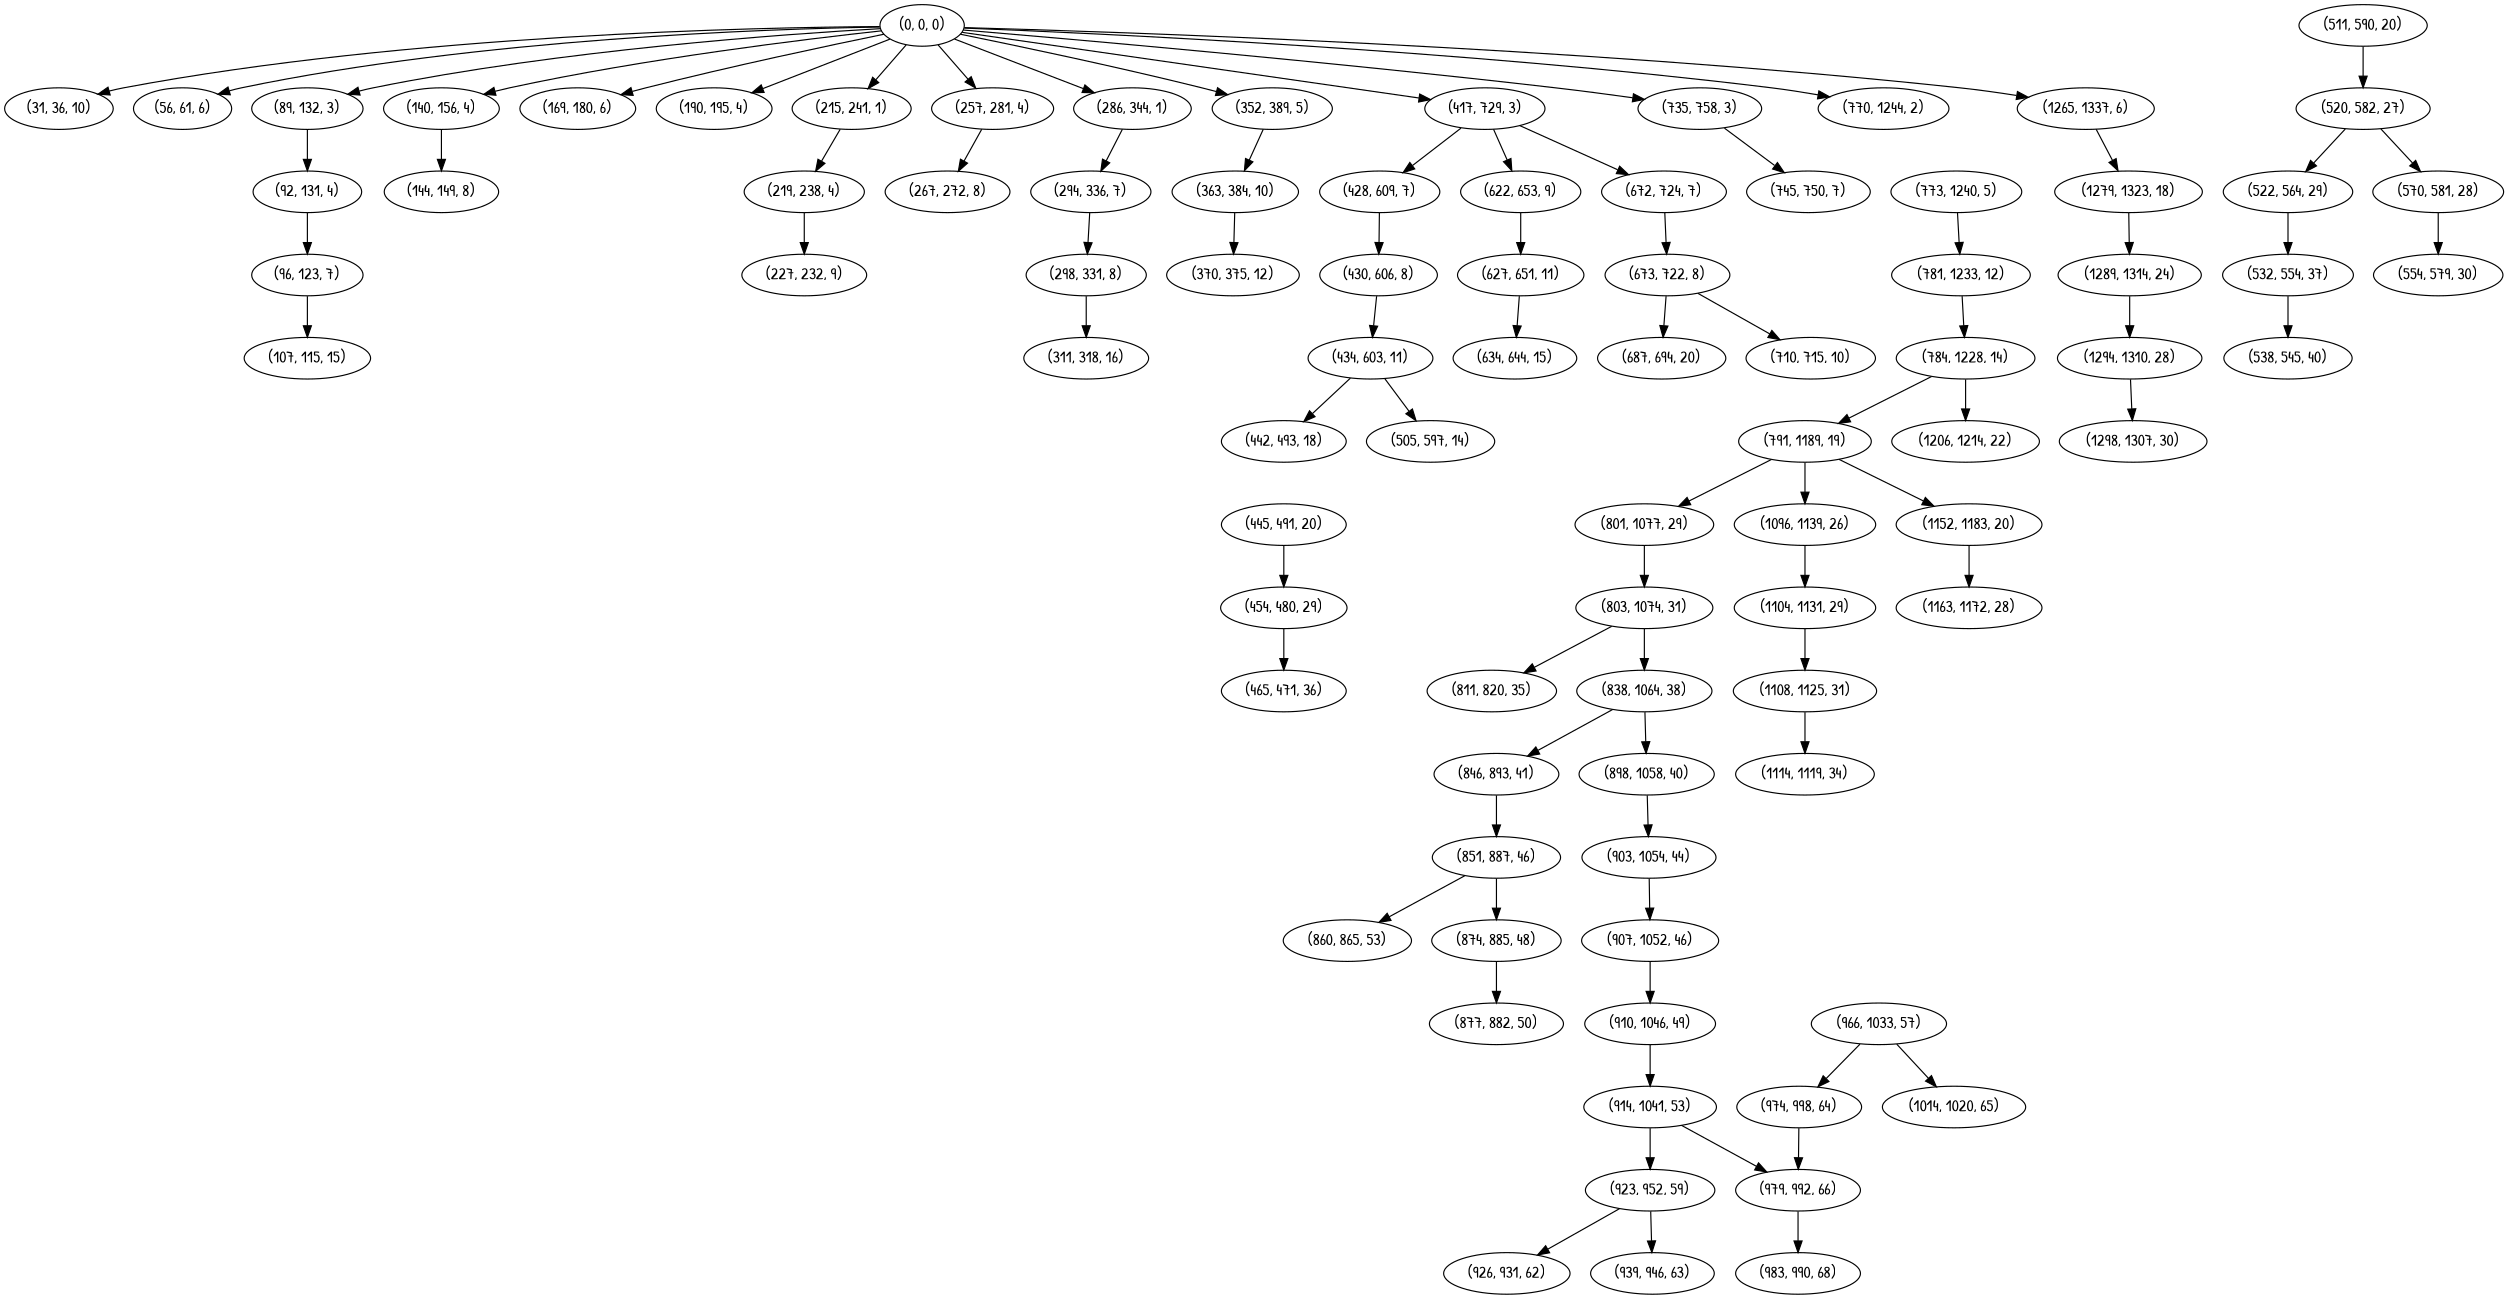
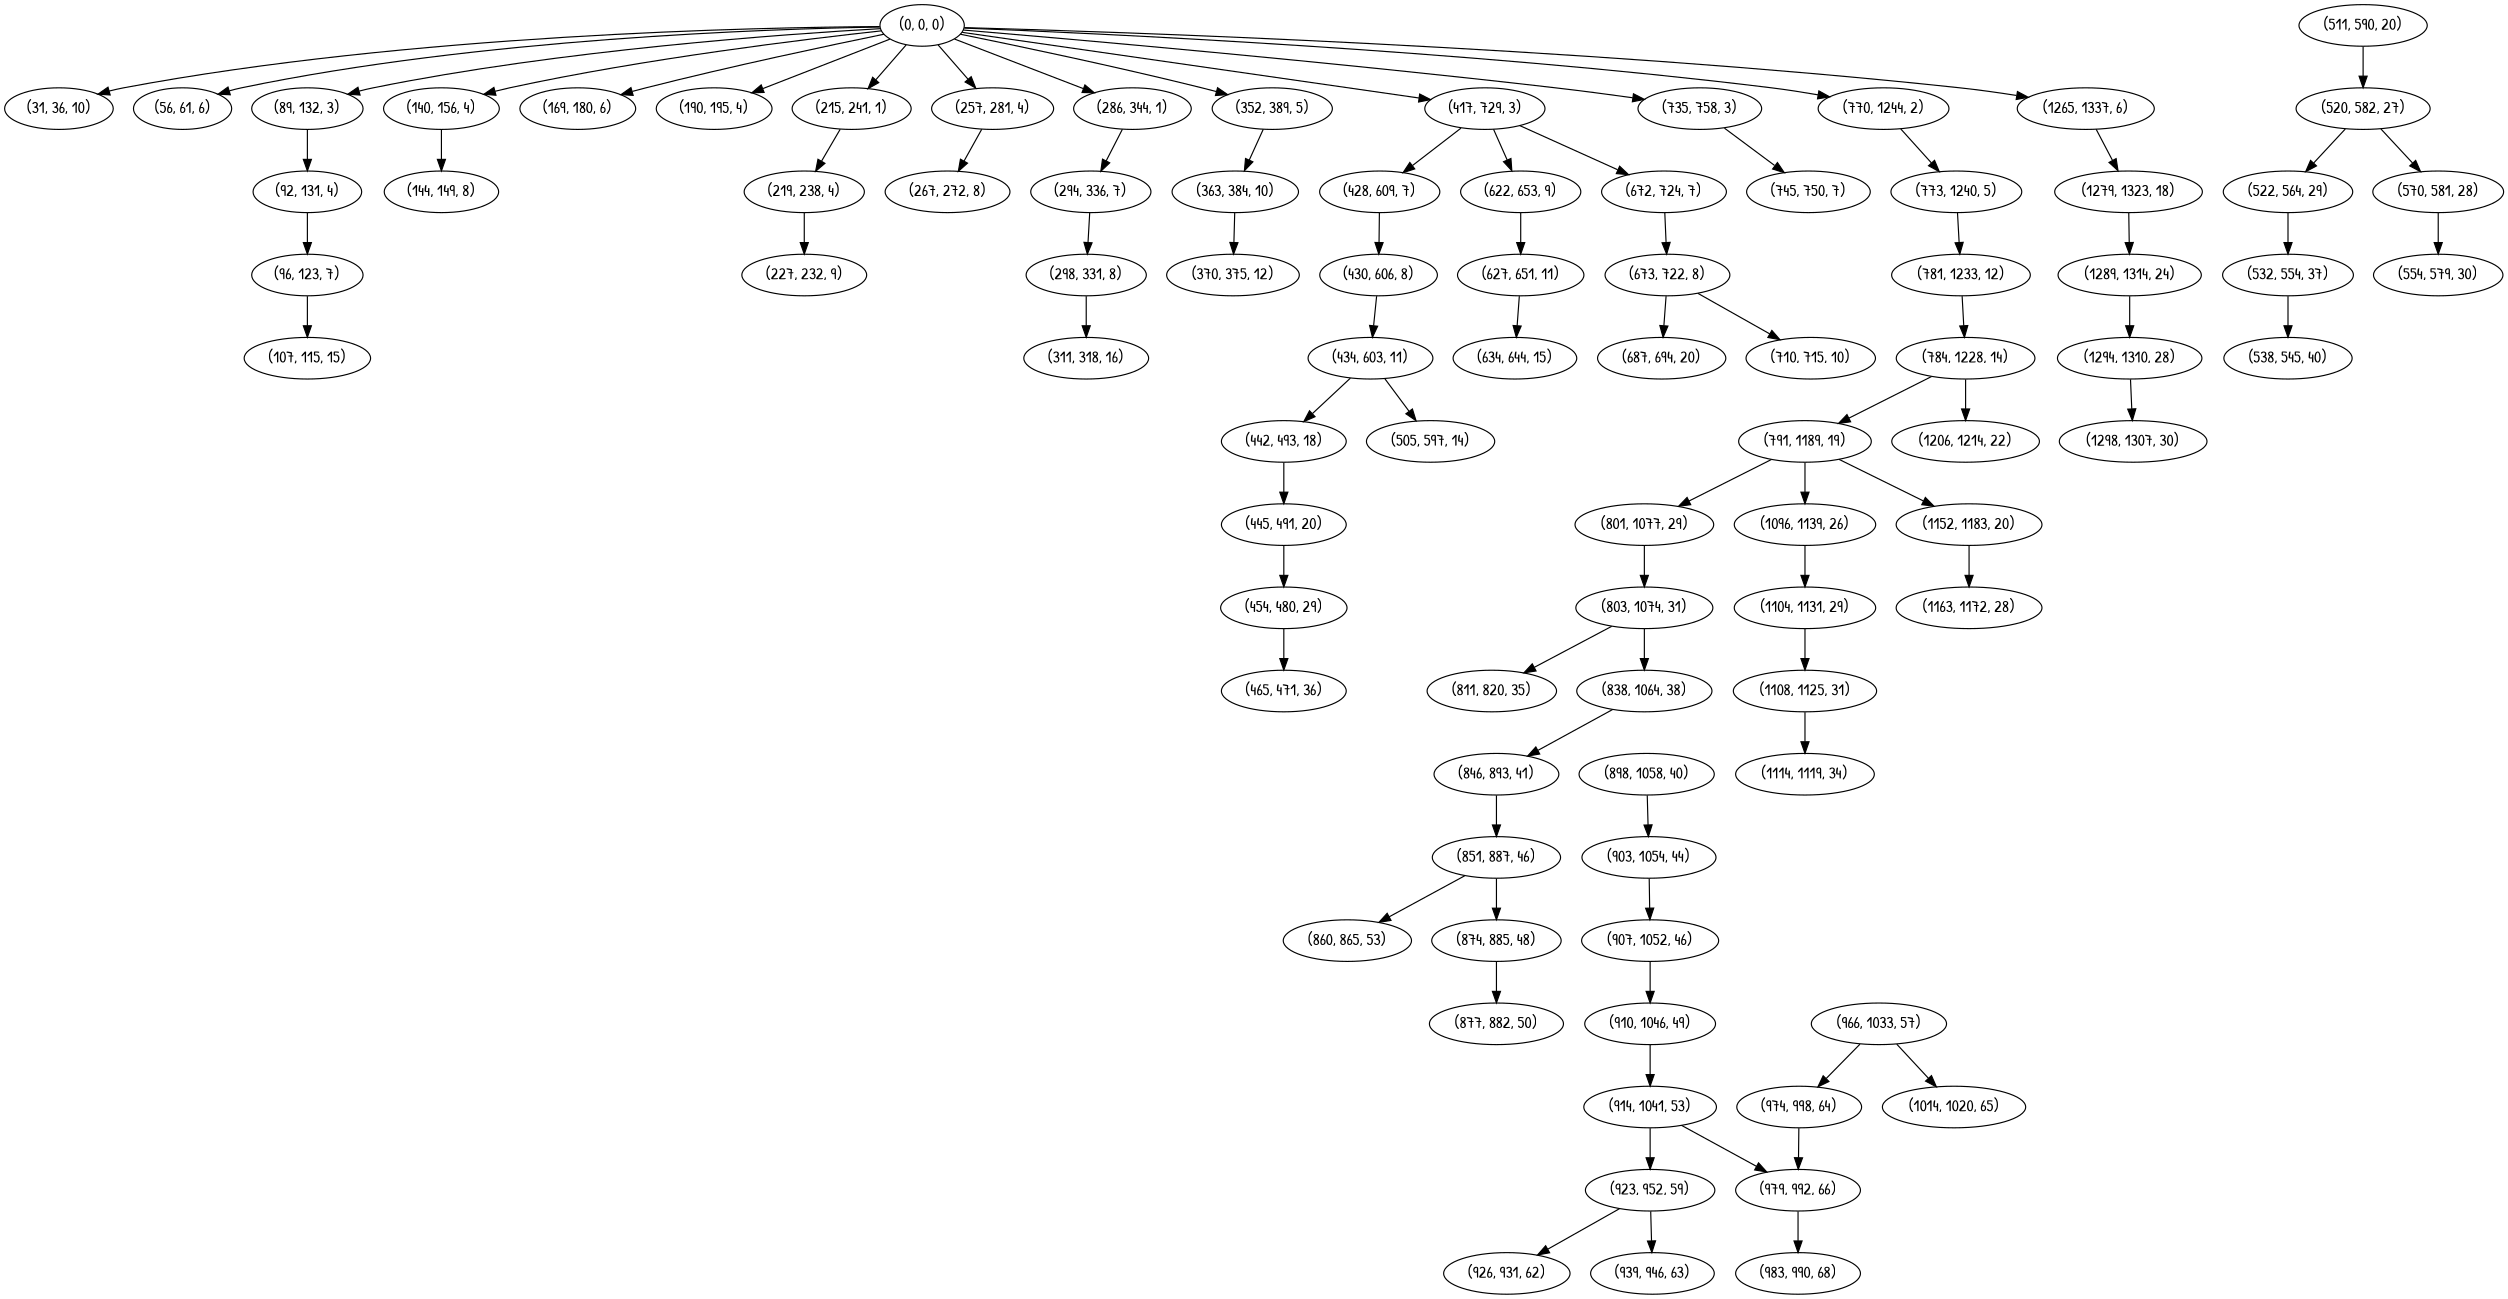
edge "(770, 1244, 2)" -> "(773, 1240, 5)": added
edge "(442, 493, 18)" -> "(445, 491, 20)": added
edge "(838, 1064, 38)" -> "(898, 1058, 40)": removed
